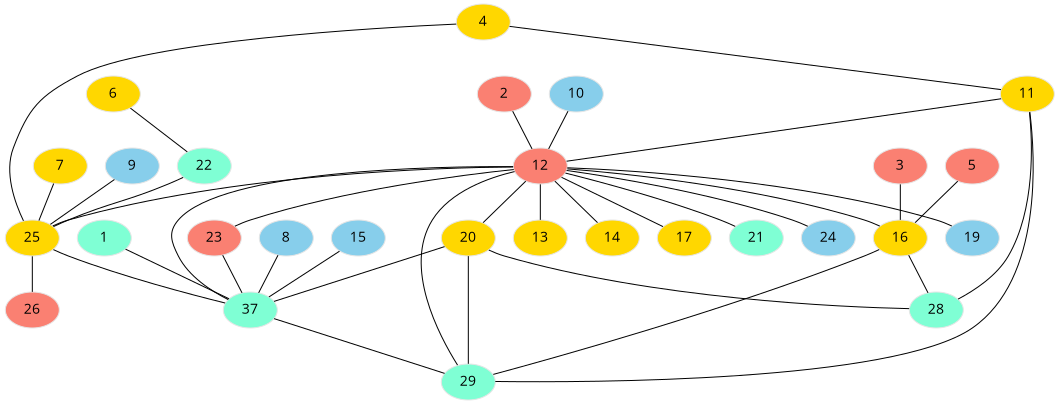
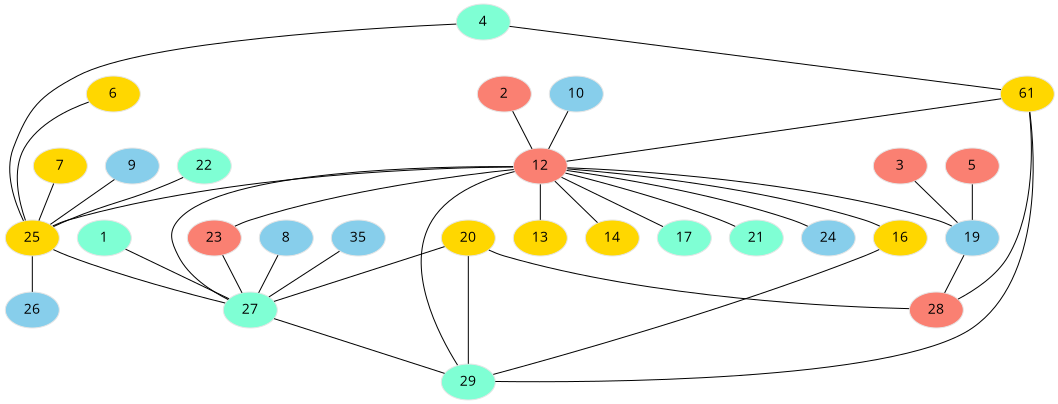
node "4": fillcolor gold -> aquamarine
node "11": label "11" -> "61"
edge "6" -- "22": now "6" -- "25"
edge "12" -- "20": removed
edge "3" -- "16": now "3" -- "19"
edge "5" -- "16": now "5" -- "19"
node "15": label "15" -> "35"
node "17": fillcolor gold -> aquamarine
edge "16" -- "28": now "19" -- "28"
node "26": fillcolor salmon -> skyblue
node "37": label "37" -> "27"
node "28": fillcolor aquamarine -> salmon
